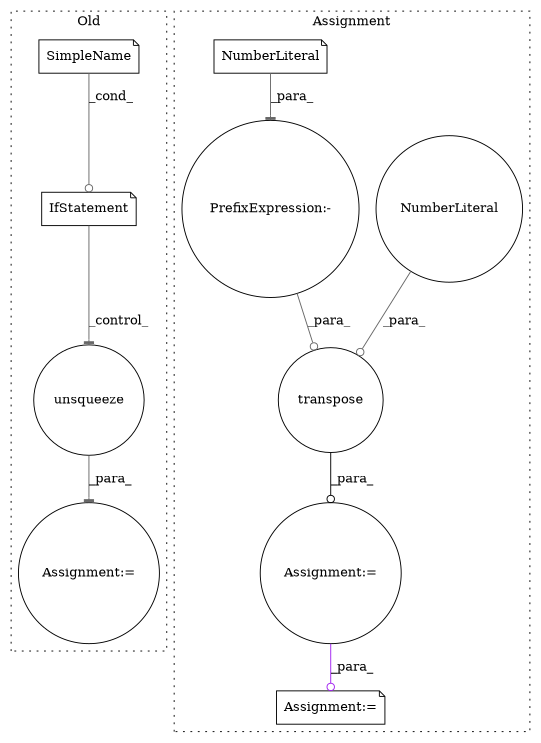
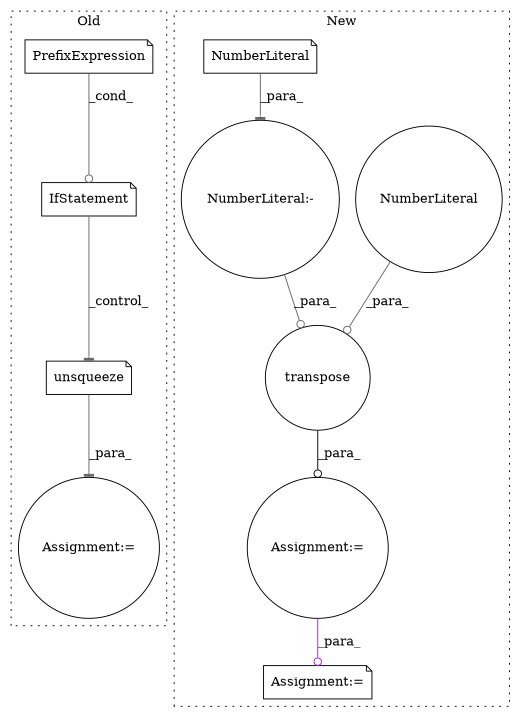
cluster "Assignment": label "Assignment" -> "New"
node "SimpleName": label "SimpleName" -> "PrefixExpression"
node "PrefixExpression:-": label "PrefixExpression:-" -> "NumberLiteral:-"
node "unsqueeze": shape circle -> note
